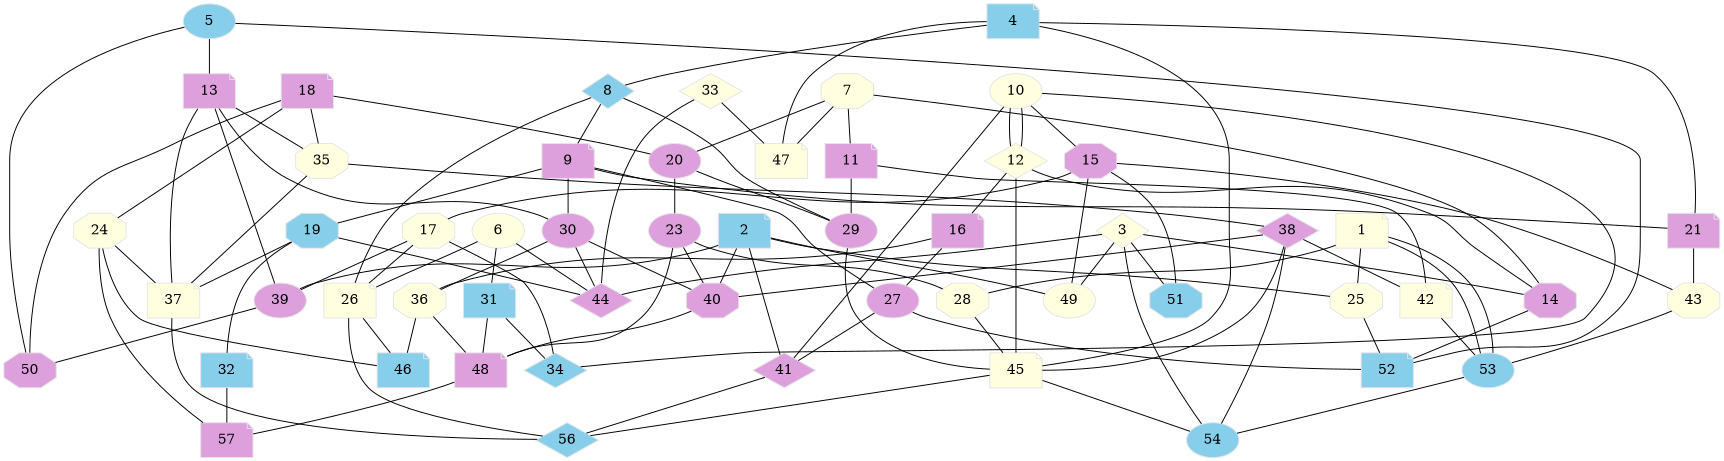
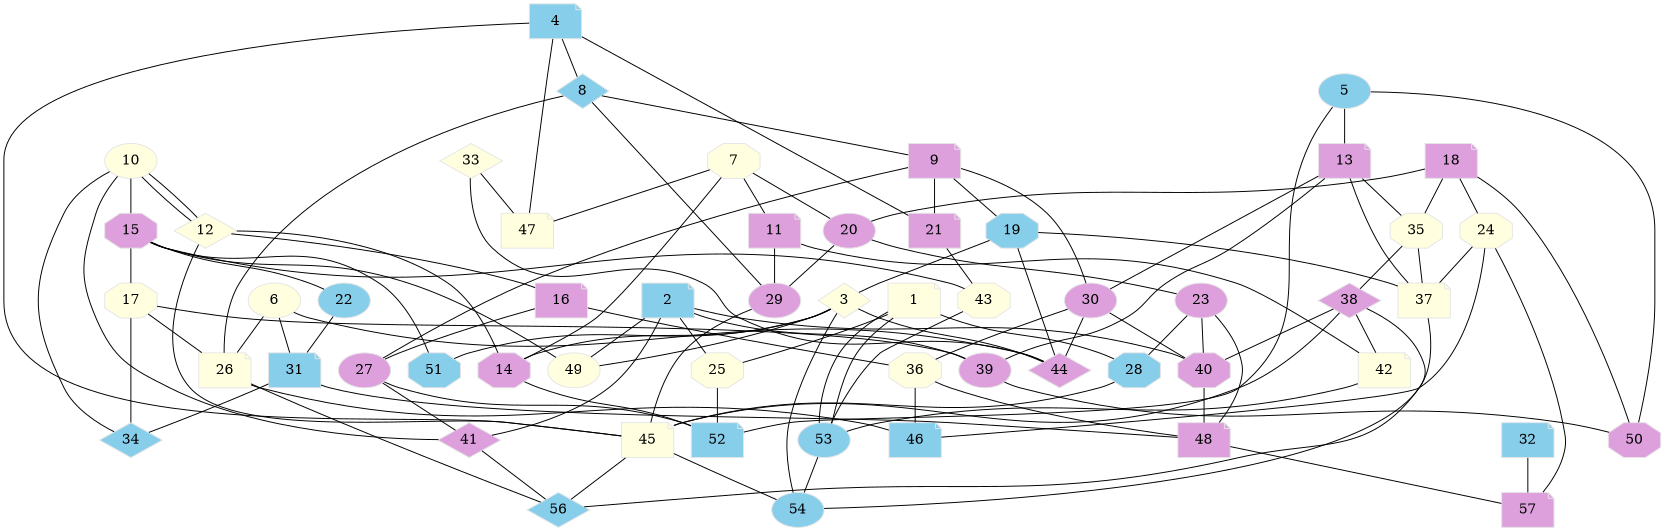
edge "19" -- "32": now "19" -- "3"
node "22": added
node "28": fillcolor lightyellow -> skyblue
